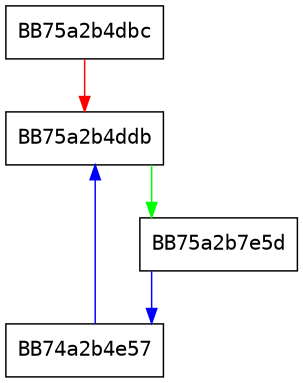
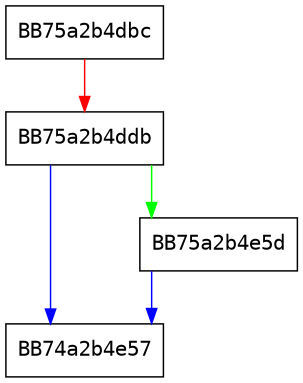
node "BB75a2b7e5d": label "BB75a2b7e5d" -> "BB75a2b4e5d"
edge "BB74a2b4e57" -> "BB75a2b4ddb": reversed
